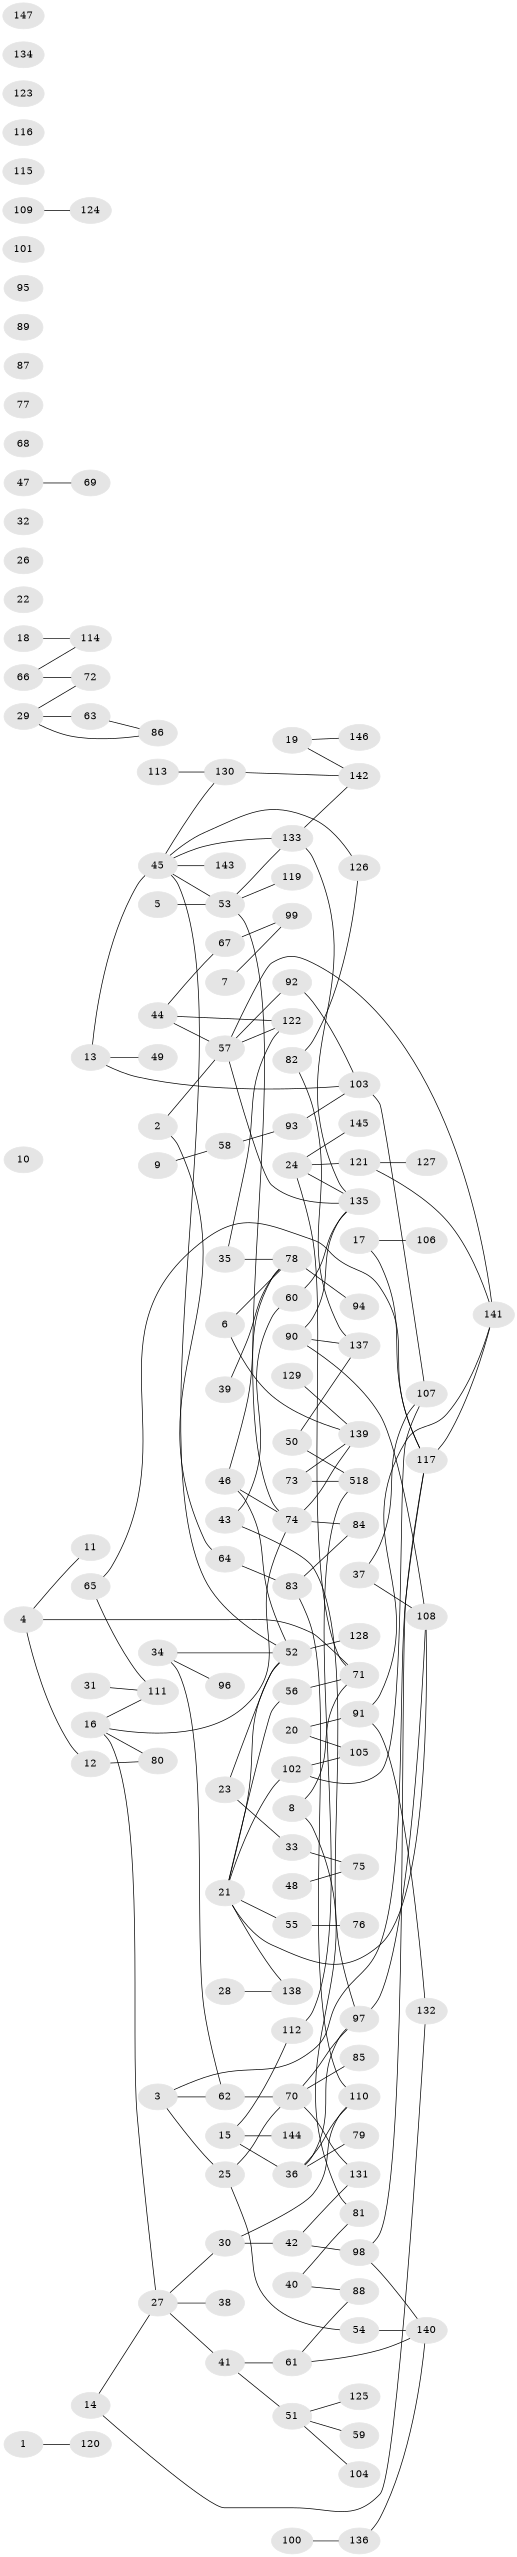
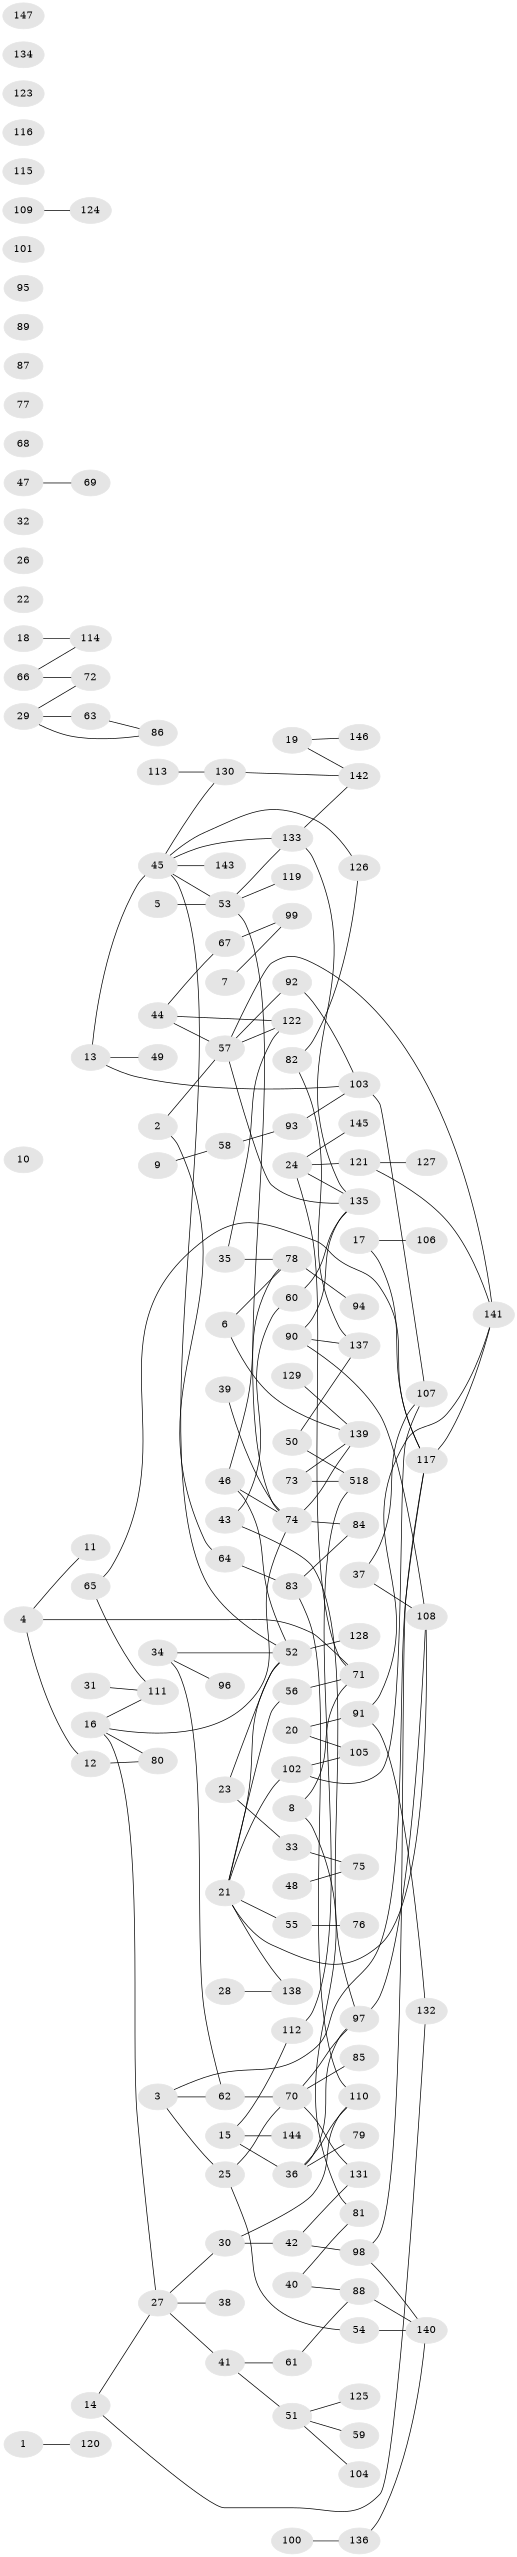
edge "78" -- "39": now "74" -- "39"
edge "140" -- "61": now "140" -- "88"
